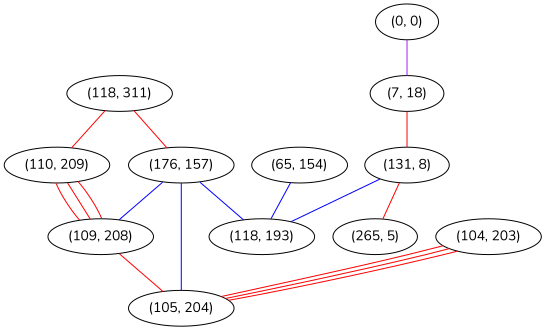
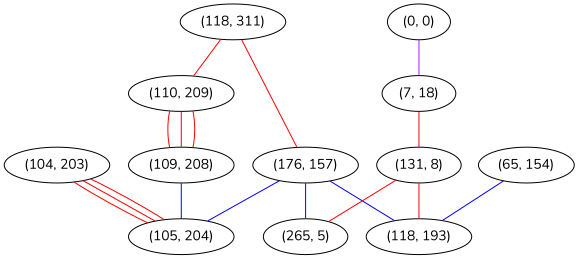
edge "(131, 8)" -- "(118, 193)": color blue -> red
edge "(176, 157)" -- "(109, 208)": now "(176, 157)" -- "(265, 5)"
edge "(109, 208)" -- "(105, 204)": color red -> blue
